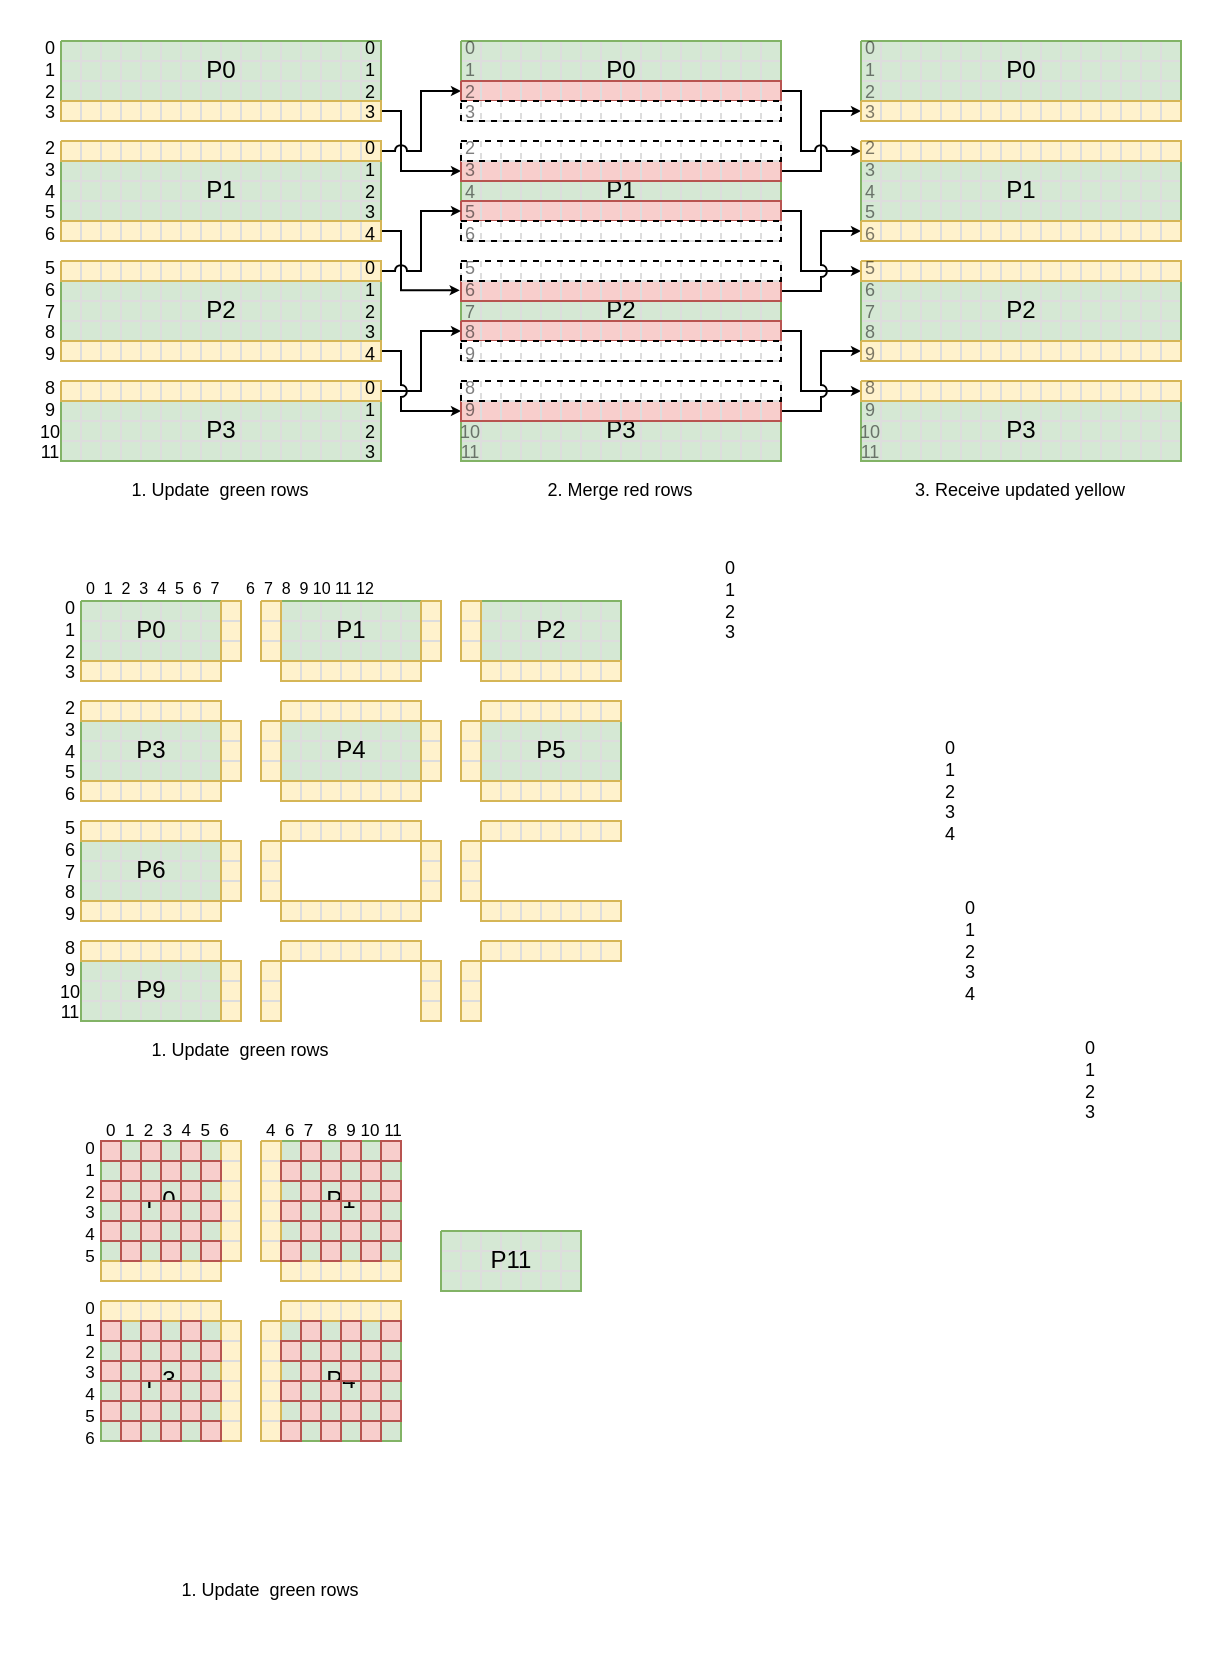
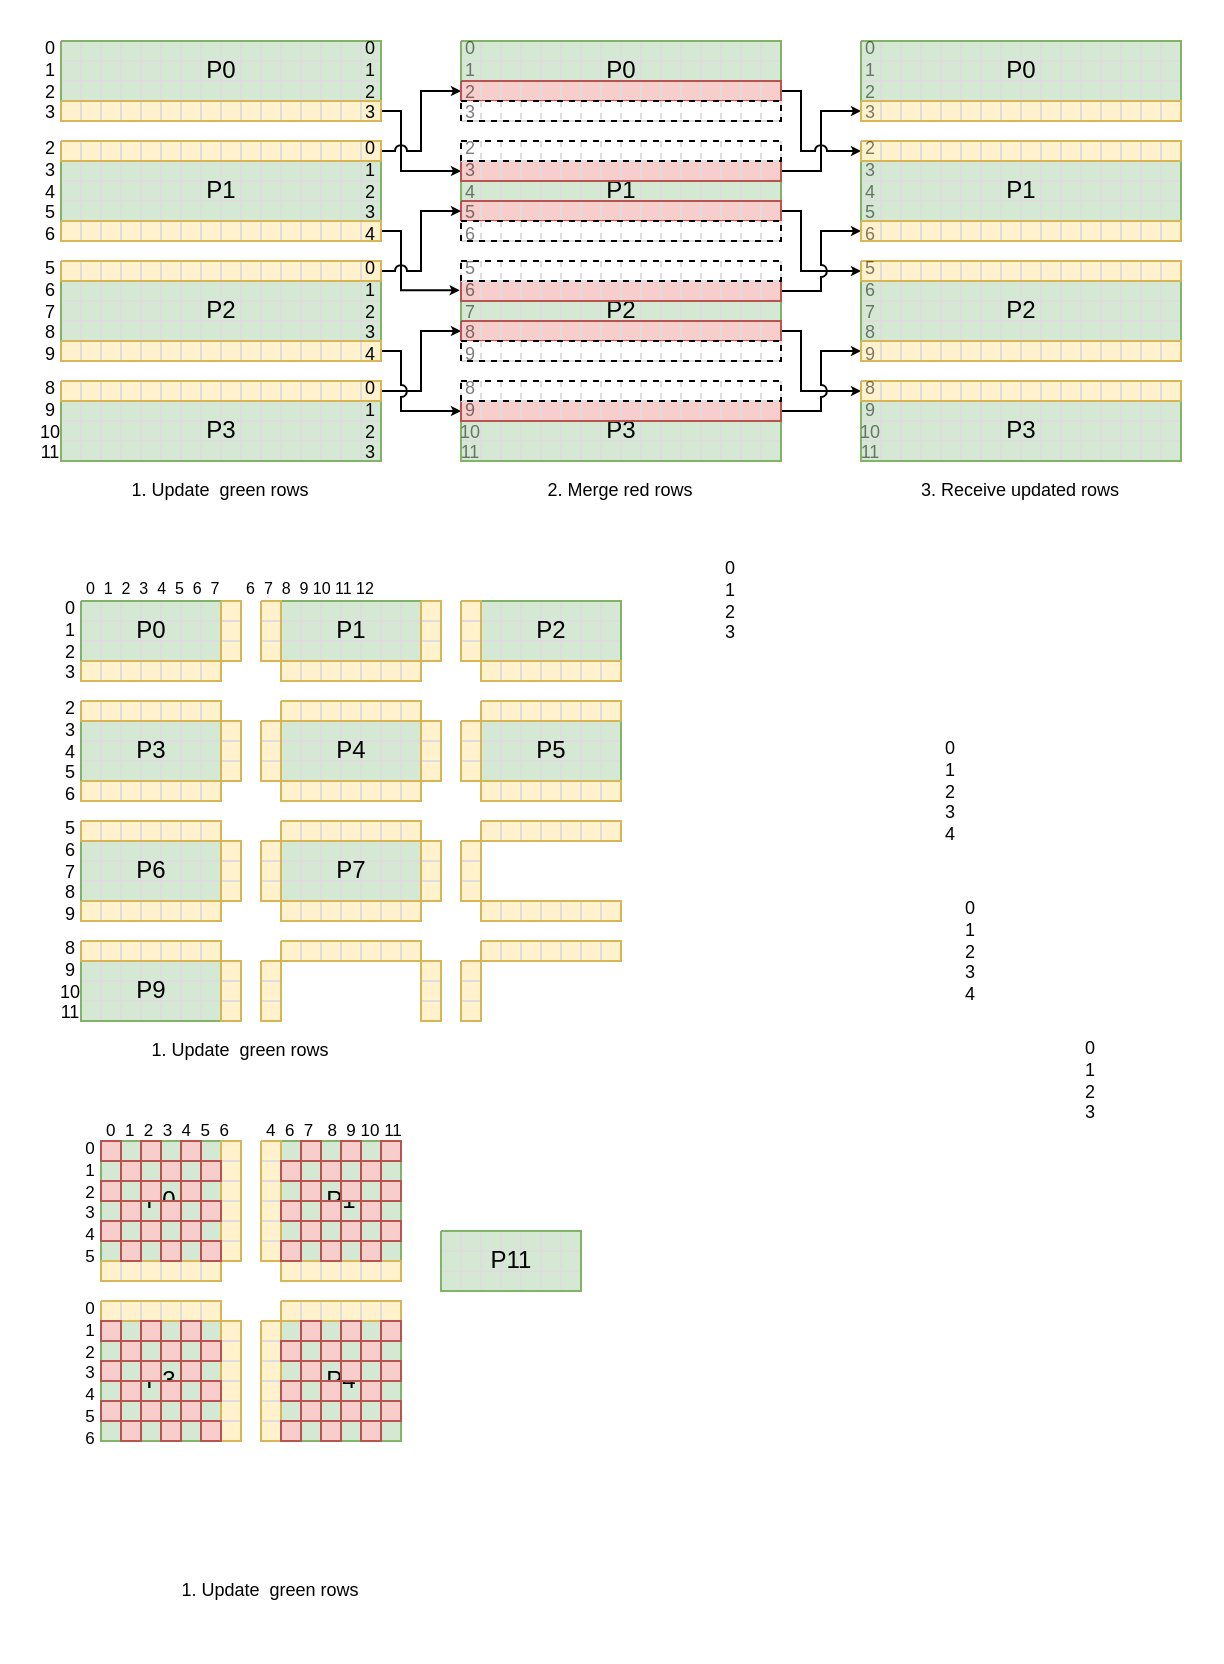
node "3. Receive updated yellow": label "3. Receive updated yellow" -> "3. Receive updated rows"
node "P7": added
